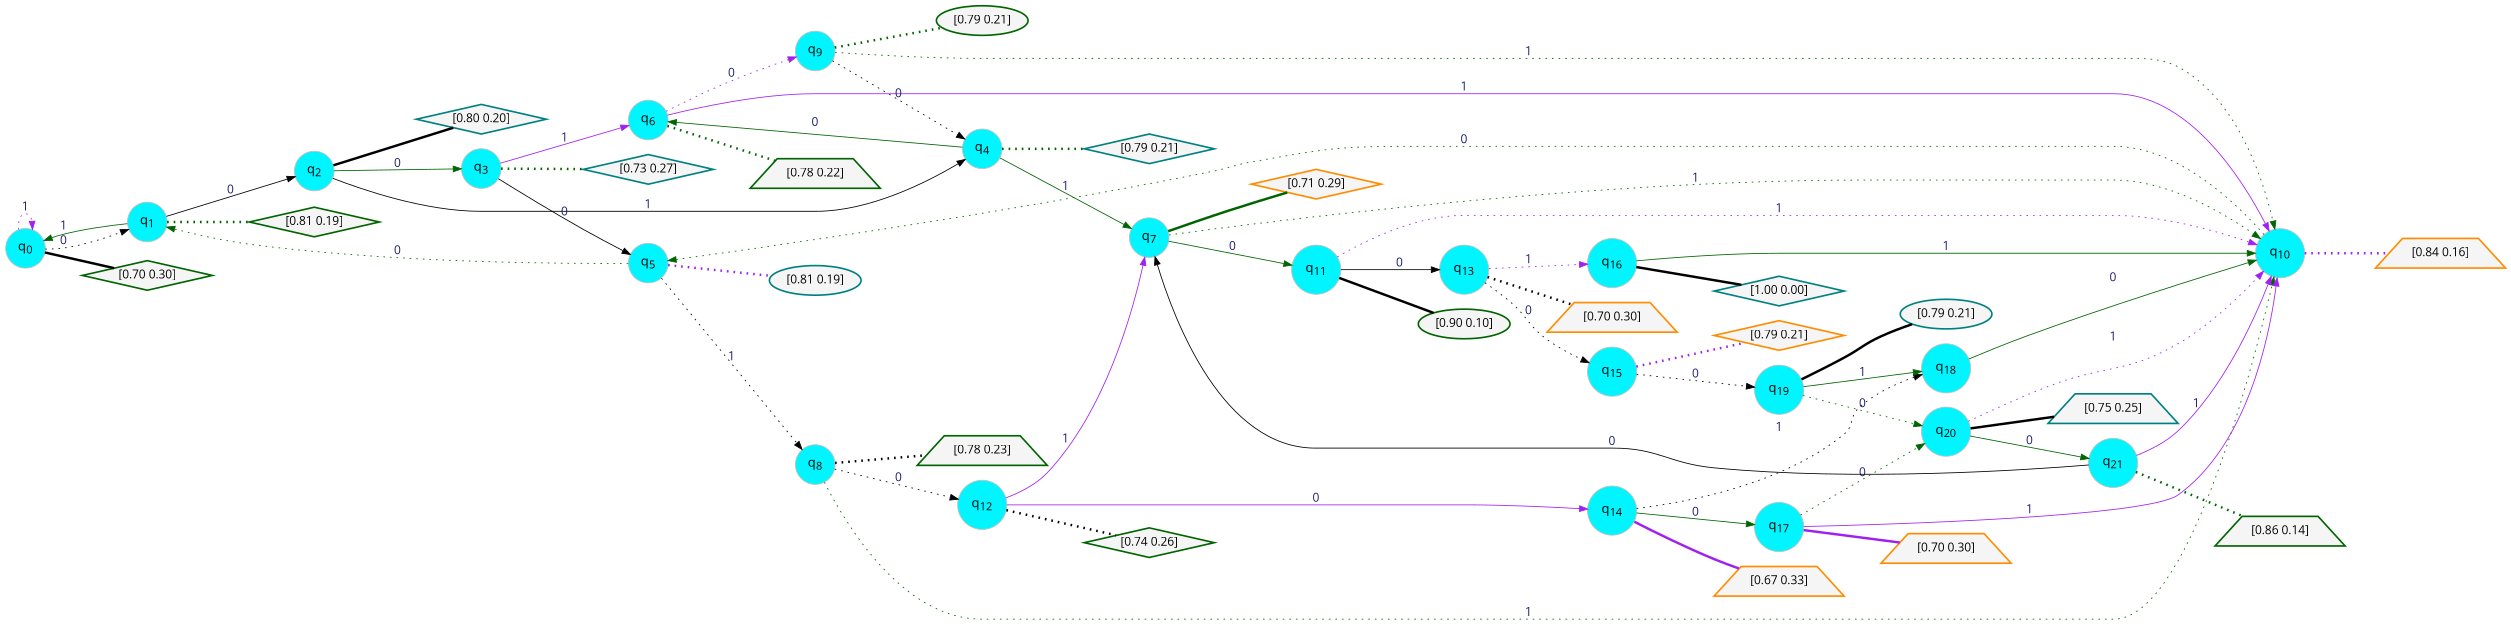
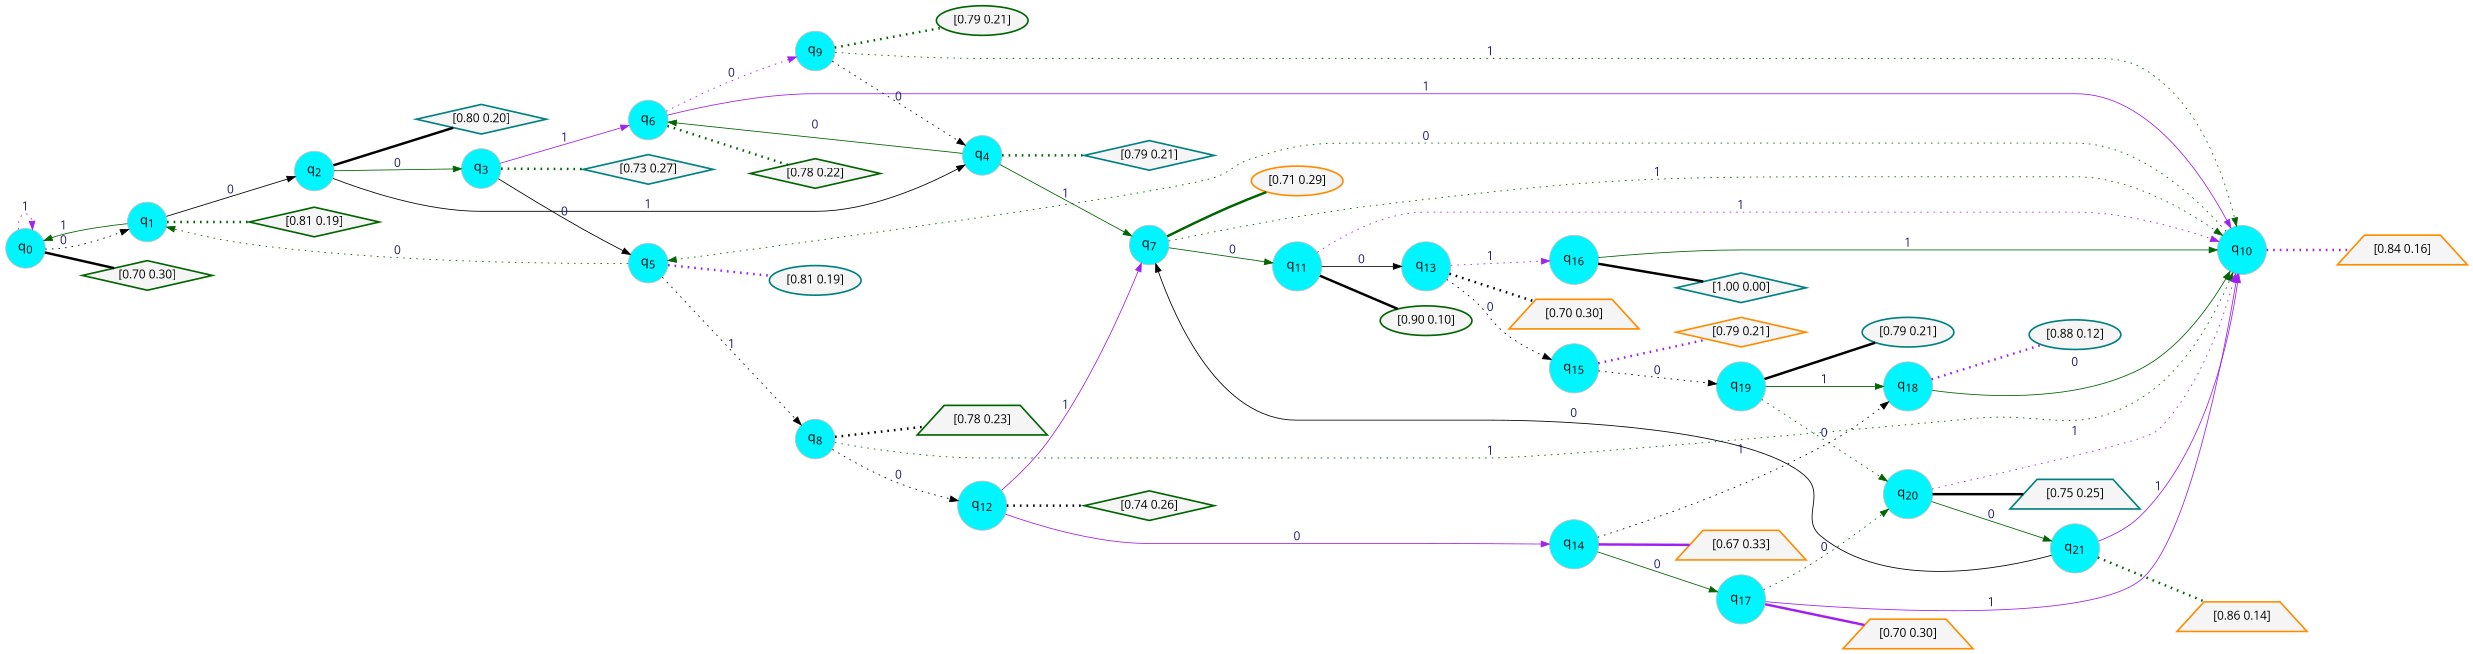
node "[0.78 0.22]": shape trapezium -> diamond
node "[0.71 0.29]": shape diamond -> ellipse
node "[0.88 0.12]": added
node "[0.86 0.14]": color darkgreen -> darkorange
